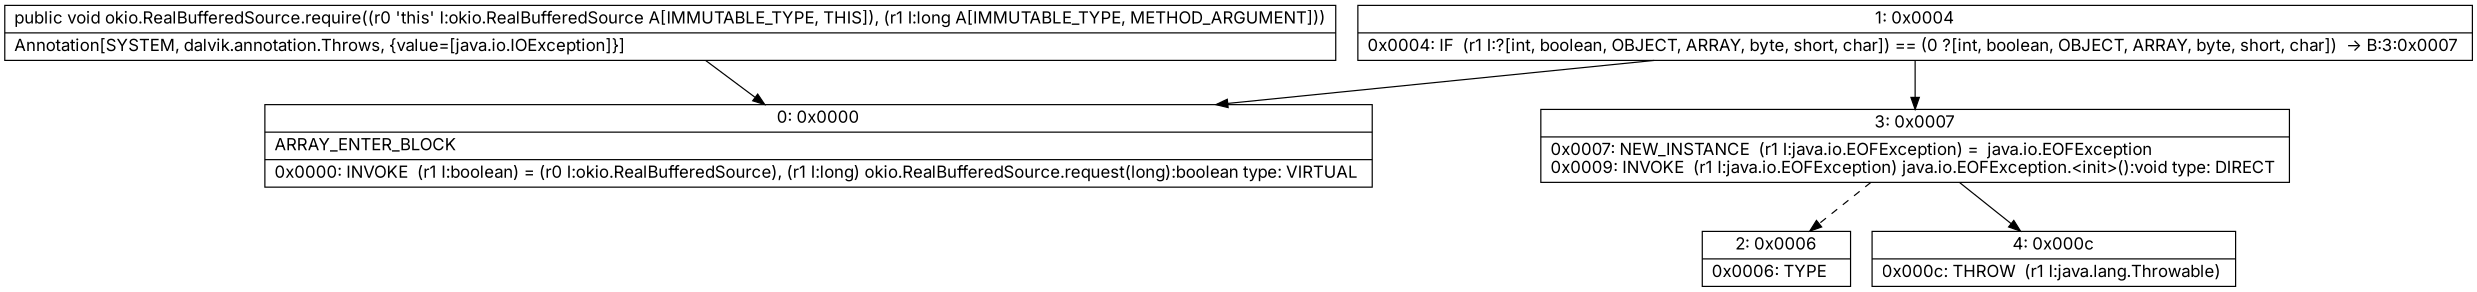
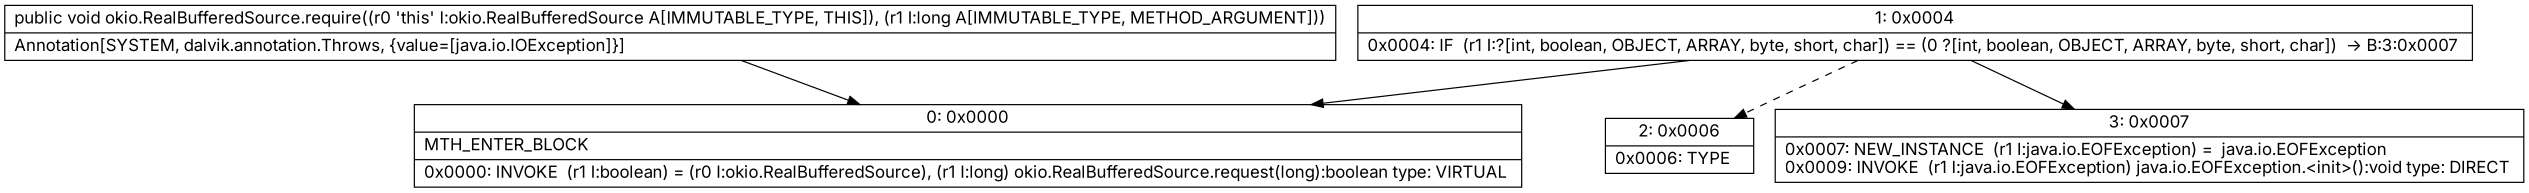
node "0: 0x0000": text "ARRAY_ENTER_BLOCK" -> "MTH_ENTER_BLOCK"
edge "3: 0x0007" -> "2: 0x0006": now "1: 0x0004" -> "2: 0x0006"
node "4: 0x000c": removed
